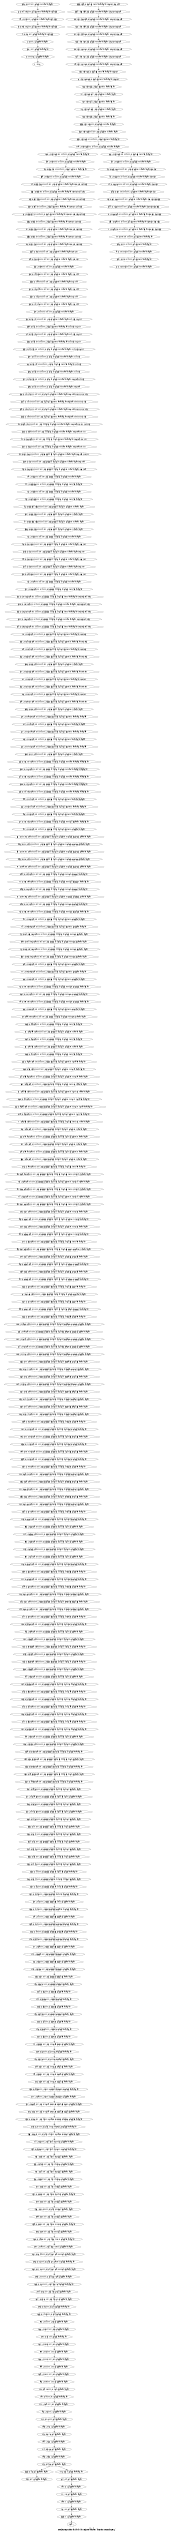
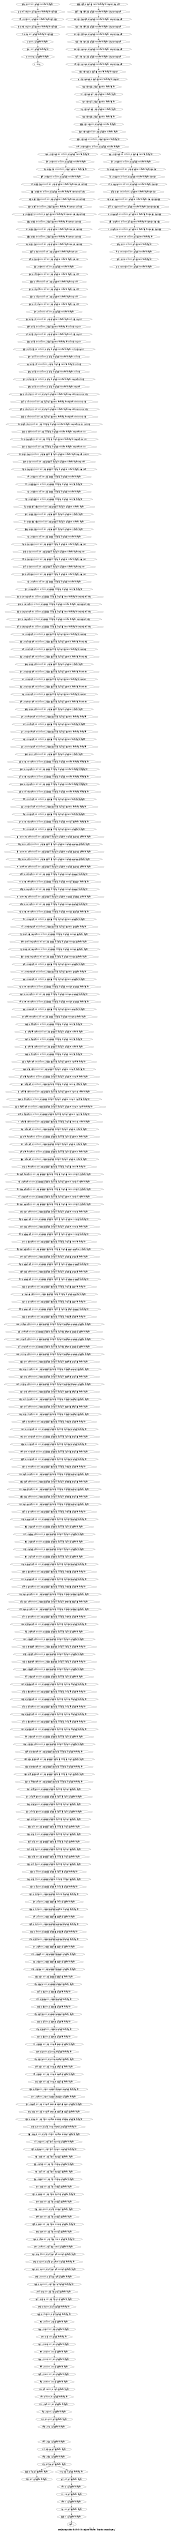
node "173 | 2 6 7 8 : 64 65 90 91 96 97": removed
